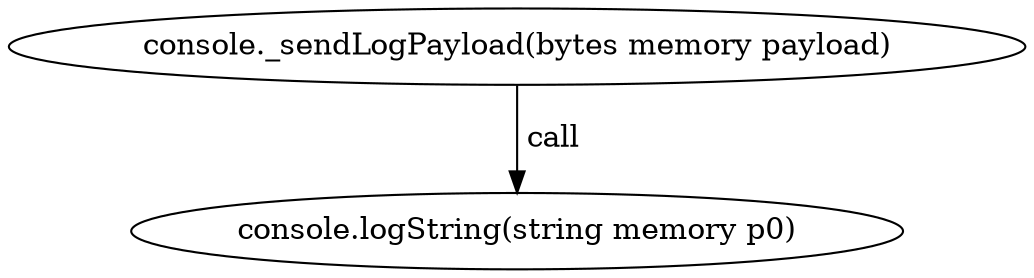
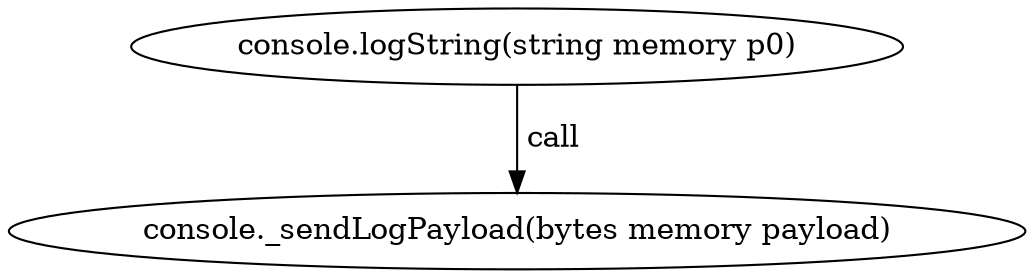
edge "console._sendLogPayload(bytes memory payload)" -> "console.logString(string memory p0)": reversed
